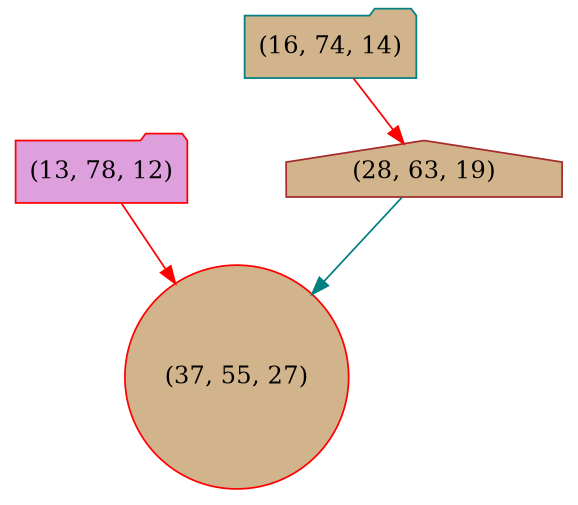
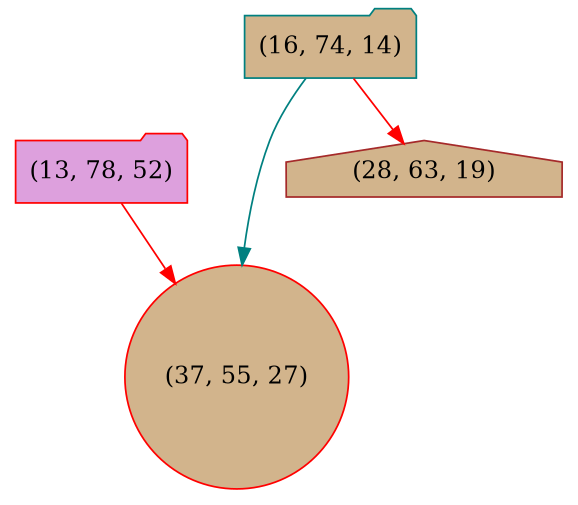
node "(13, 78, 12)": label "(13, 78, 12)" -> "(13, 78, 52)"
edge "(28, 63, 19)" -> "(37, 55, 27)": now "(16, 74, 14)" -> "(37, 55, 27)"
